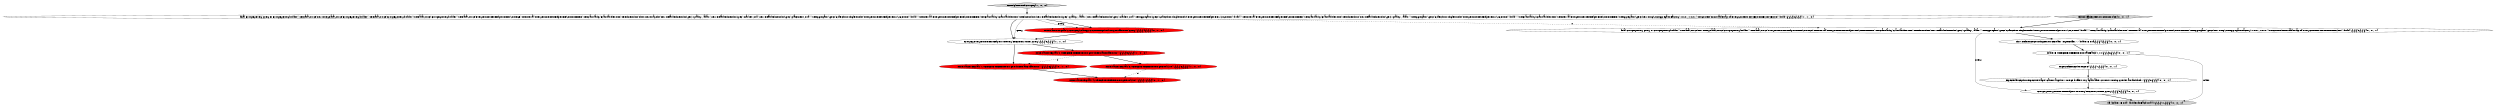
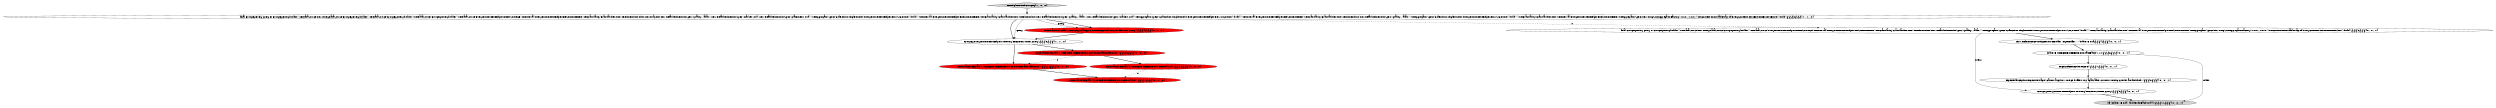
node "testInsufficientResourcesOnBroker['0', '0', '1']": removed
